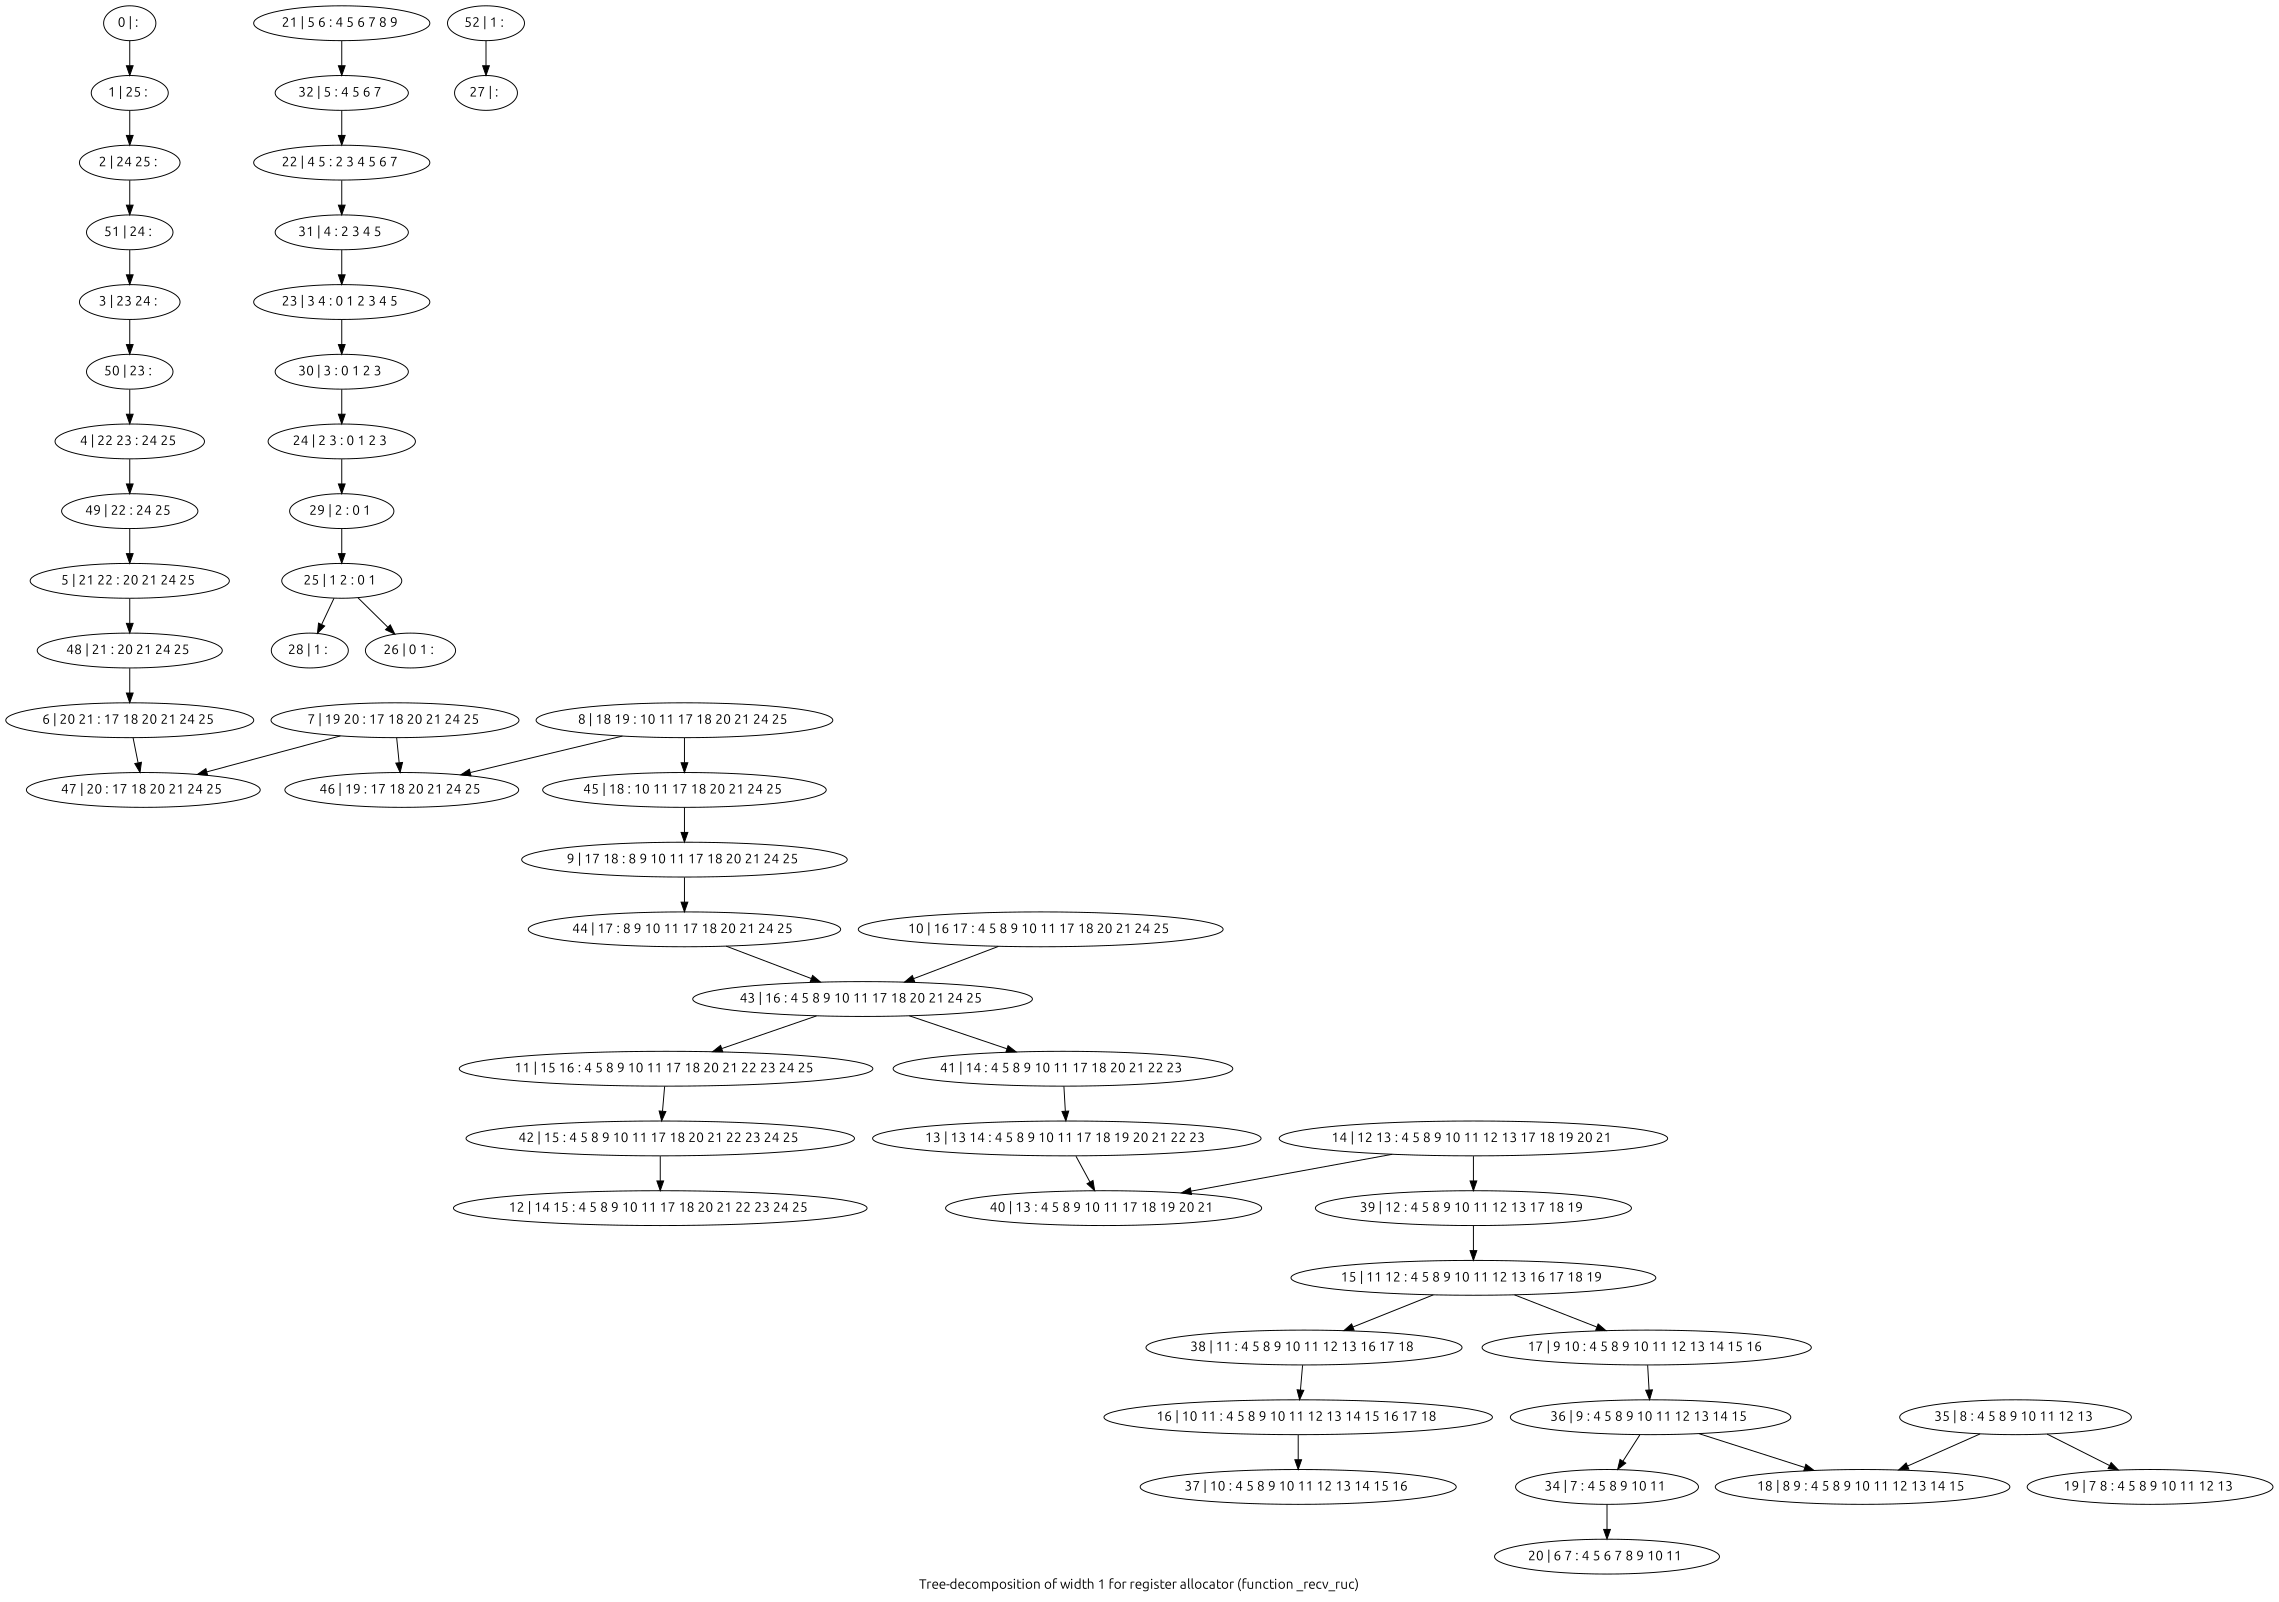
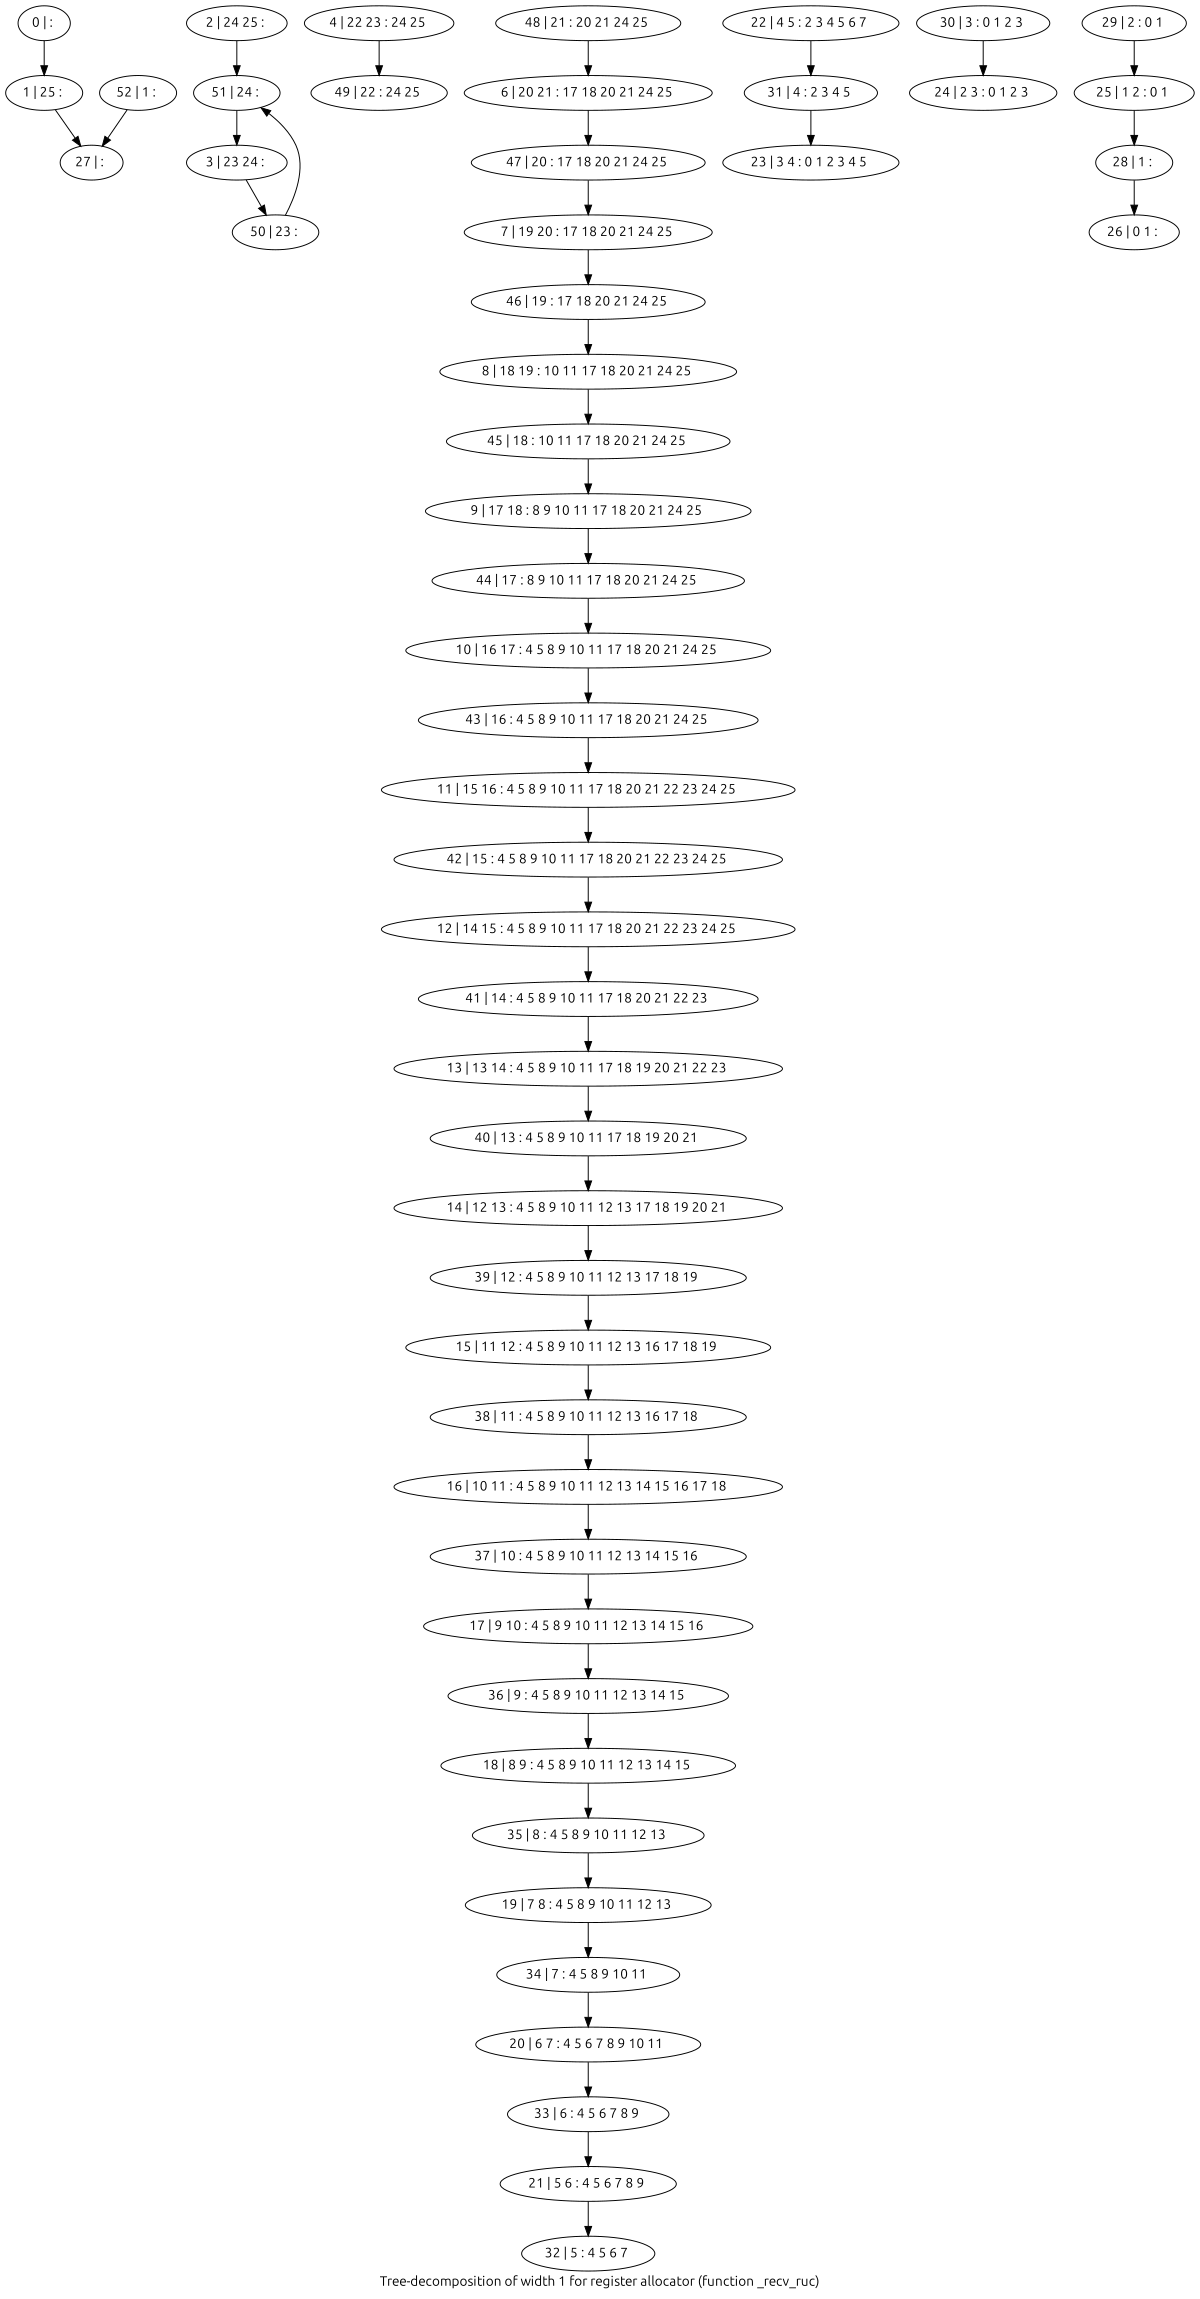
edge "1 | 25 :" -> "2 | 24 25 :": now "1 | 25 :" -> "27 | :"
edge "32 | 5 : 4 5 6 7" -> "22 | 4 5 : 2 3 4 5 6 7": removed
edge "23 | 3 4 : 0 1 2 3 4 5" -> "30 | 3 : 0 1 2 3": removed
edge "50 | 23 :" -> "4 | 22 23 : 24 25": now "50 | 23 :" -> "51 | 24 :"
edge "24 | 2 3 : 0 1 2 3" -> "29 | 2 : 0 1": removed
node "5 | 21 22 : 20 21 24 25": removed
edge "25 | 1 2 : 0 1" -> "26 | 0 1 :": now "28 | 1 :" -> "26 | 0 1 :"
edge "7 | 19 20 : 17 18 20 21 24 25" -> "47 | 20 : 17 18 20 21 24 25": reversed
edge "8 | 18 19 : 10 11 17 18 20 21 24 25" -> "46 | 19 : 17 18 20 21 24 25": reversed
edge "44 | 17 : 8 9 10 11 17 18 20 21 24 25" -> "43 | 16 : 4 5 8 9 10 11 17 18 20 21 24 25": now "44 | 17 : 8 9 10 11 17 18 20 21 24 25" -> "10 | 16 17 : 4 5 8 9 10 11 17 18 20 21 24 25"
edge "43 | 16 : 4 5 8 9 10 11 17 18 20 21 24 25" -> "41 | 14 : 4 5 8 9 10 11 17 18 20 21 22 23": now "12 | 14 15 : 4 5 8 9 10 11 17 18 20 21 22 23 24 25" -> "41 | 14 : 4 5 8 9 10 11 17 18 20 21 22 23"
edge "14 | 12 13 : 4 5 8 9 10 11 12 13 17 18 19 20 21" -> "40 | 13 : 4 5 8 9 10 11 17 18 19 20 21": reversed
edge "15 | 11 12 : 4 5 8 9 10 11 12 13 16 17 18 19" -> "17 | 9 10 : 4 5 8 9 10 11 12 13 14 15 16": now "37 | 10 : 4 5 8 9 10 11 12 13 14 15 16" -> "17 | 9 10 : 4 5 8 9 10 11 12 13 14 15 16"
edge "36 | 9 : 4 5 8 9 10 11 12 13 14 15" -> "34 | 7 : 4 5 8 9 10 11": now "19 | 7 8 : 4 5 8 9 10 11 12 13" -> "34 | 7 : 4 5 8 9 10 11"
edge "35 | 8 : 4 5 8 9 10 11 12 13" -> "18 | 8 9 : 4 5 8 9 10 11 12 13 14 15": reversed
node "33 | 6 : 4 5 6 7 8 9": added
